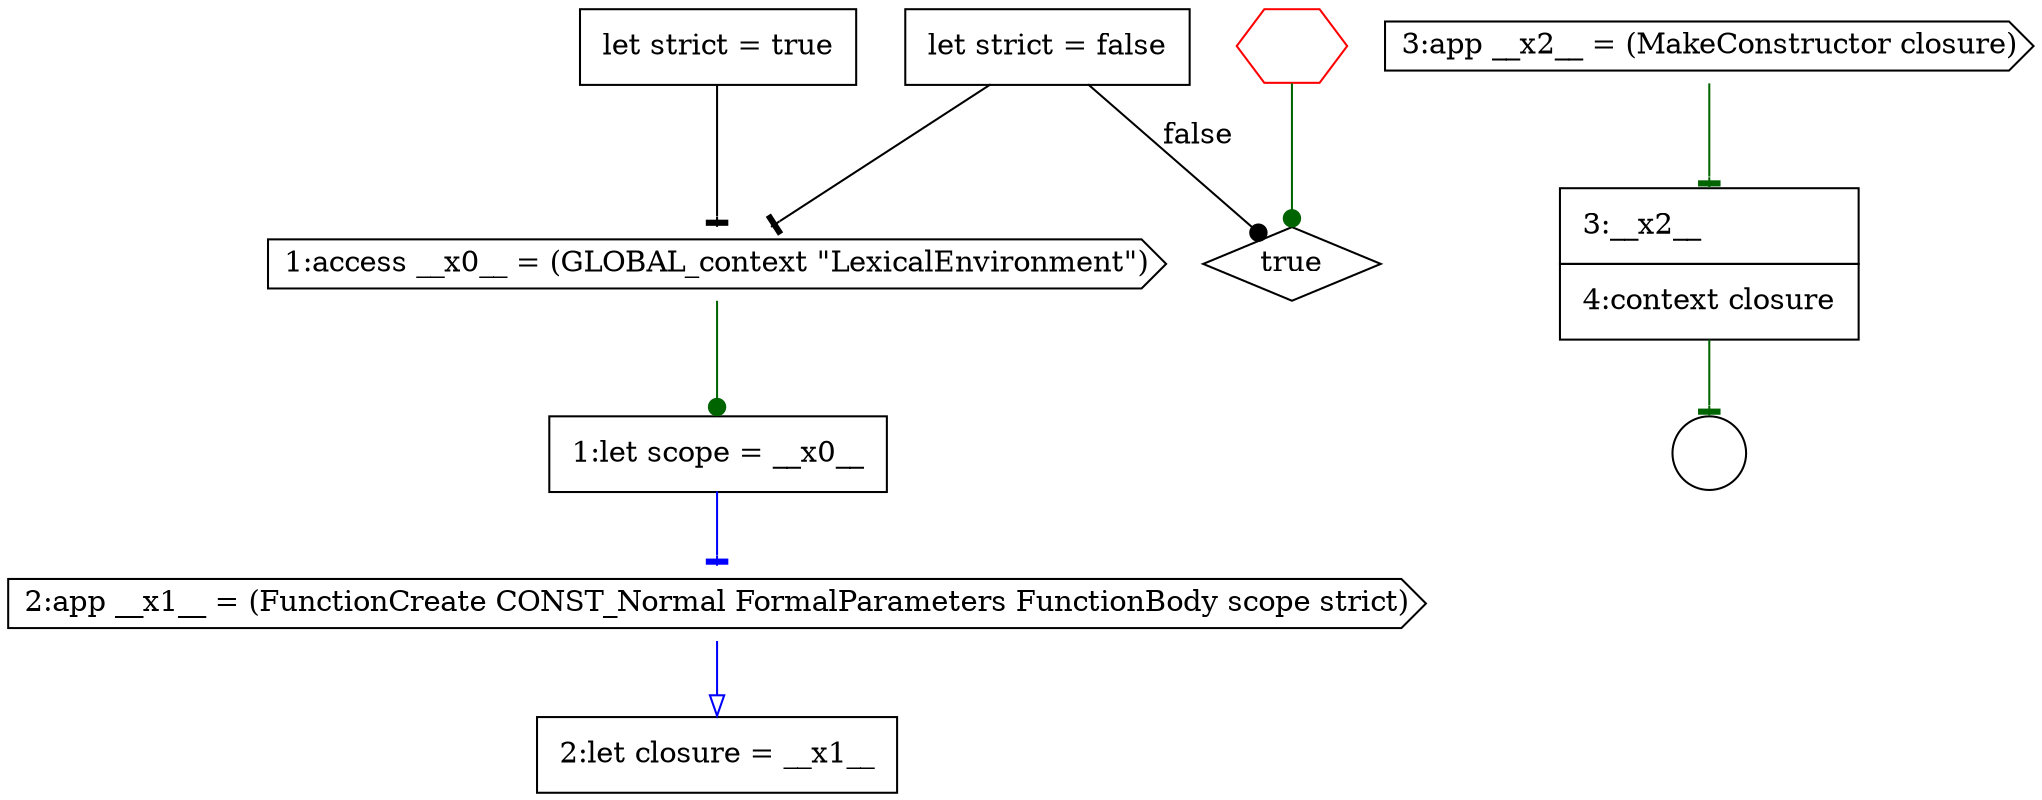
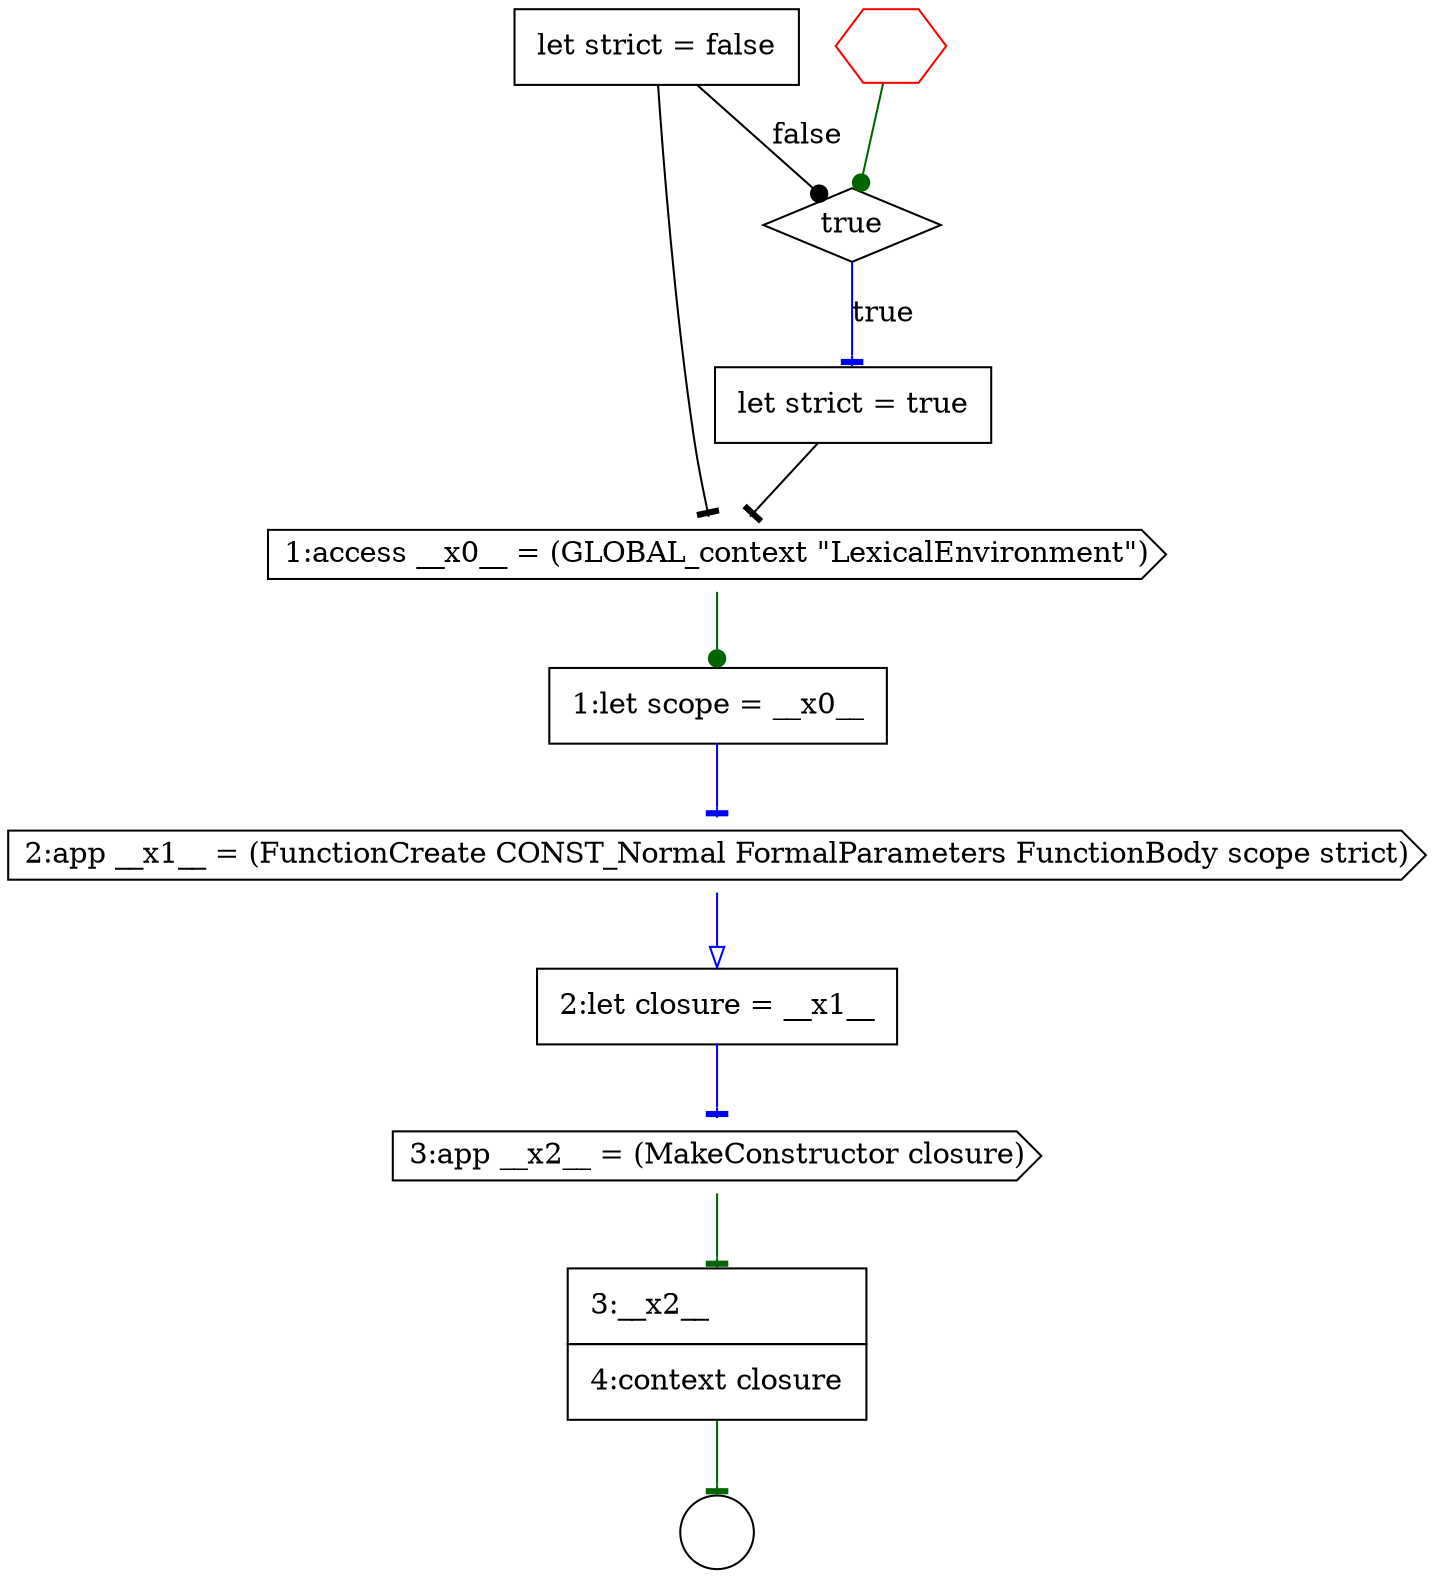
edge "true" -> "let strict = true": added, label "true"
edge "2:let closure = __x1__" -> "3:app __x2__ = (MakeConstructor closure)": added
